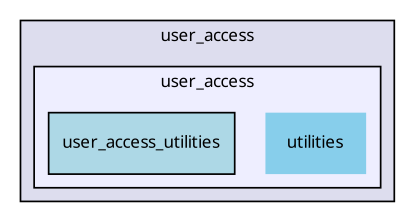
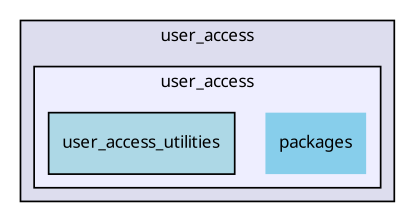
node "utilities": label "utilities" -> "packages"
